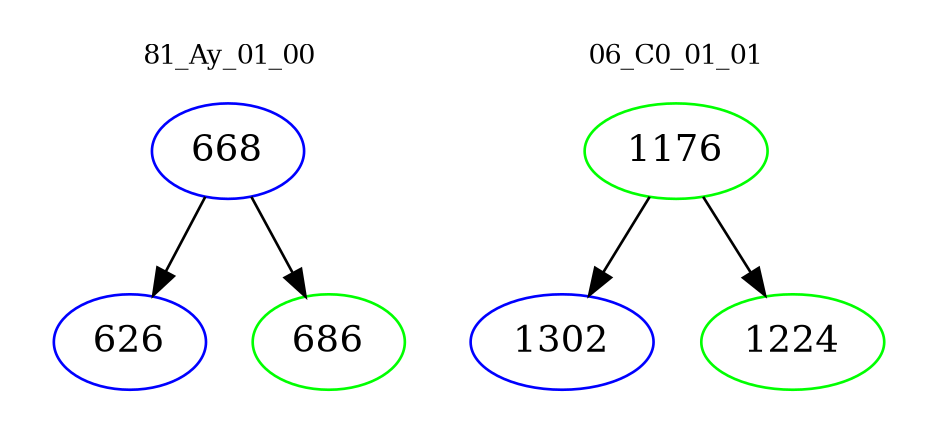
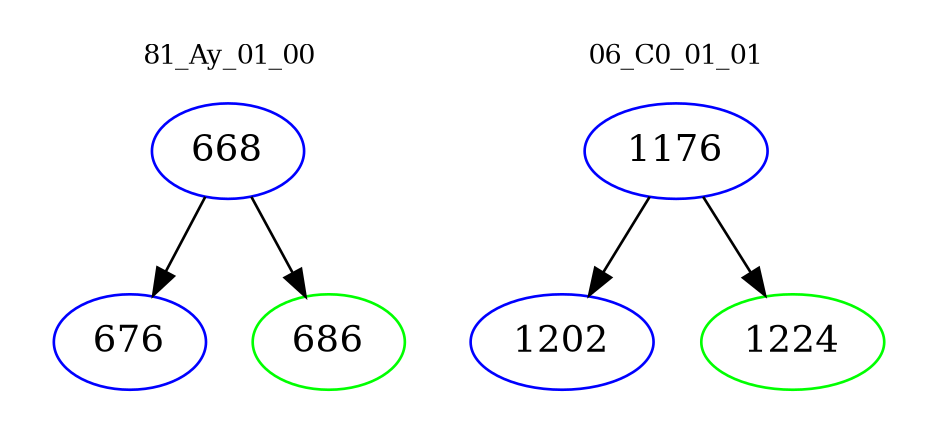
node "1176": color green -> blue
node "626": label "626" -> "676"
node "1302": label "1302" -> "1202"
